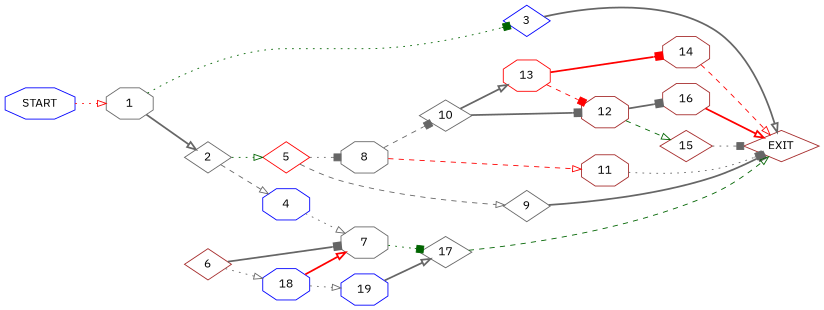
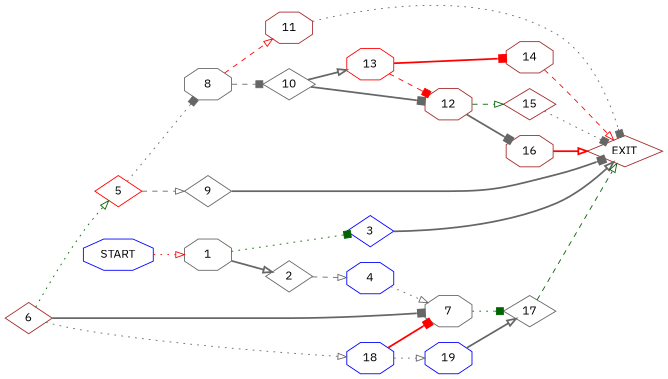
edge "2" -> "5": now "6" -> "5"
edge "18" -> "7": arrowhead onormal -> box
